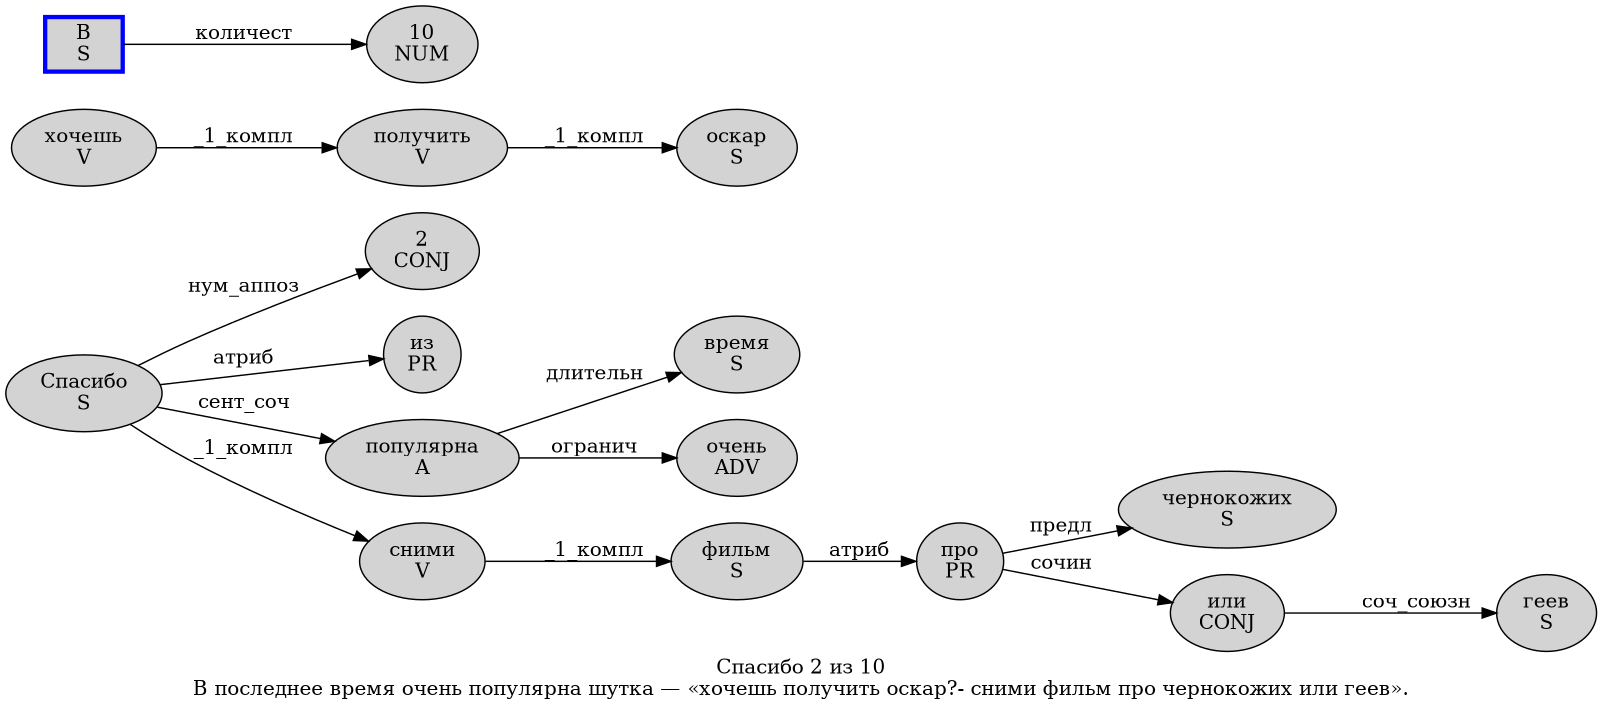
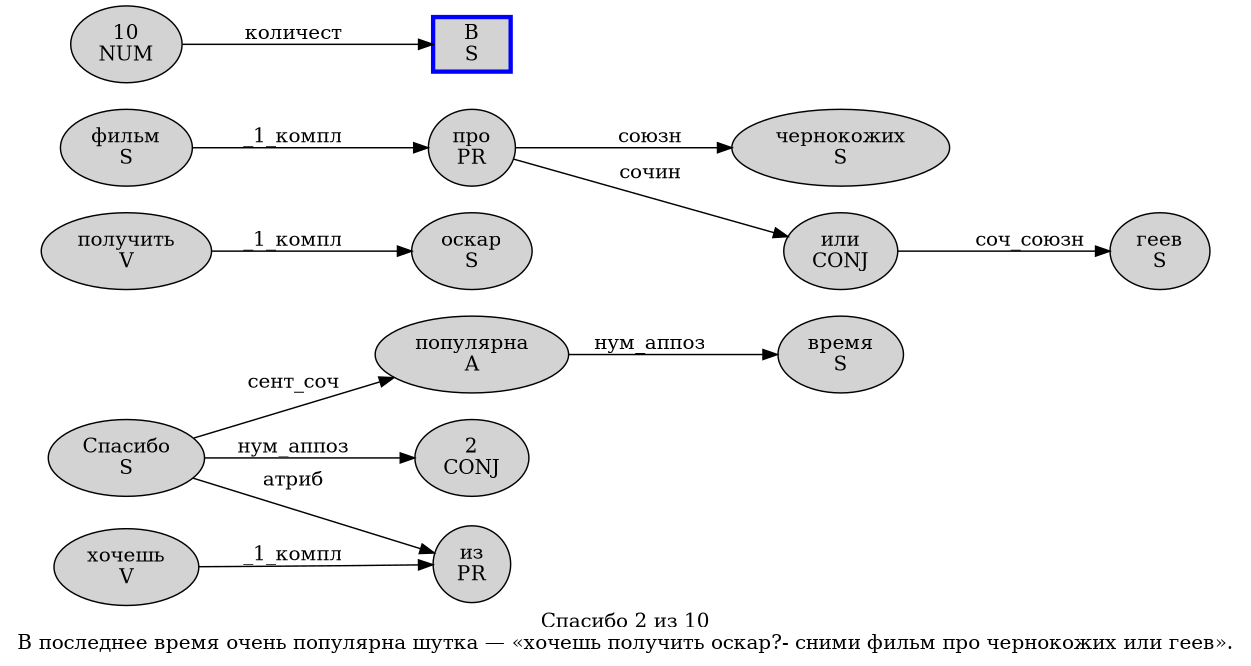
edge "В S" -> "10 NUM": reversed
edge "хочешь V" -> "получить V": now "хочешь V" -> "из PR"
edge "популярна A" -> "время S": label "длительн" -> "нум_аппоз"
node "очень ADV": removed
edge "про PR" -> "чернокожих S": label "предл" -> "союзн"
edge "фильм S" -> "про PR": label "атриб" -> "_1_компл"
node "сними V": removed
